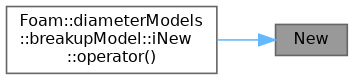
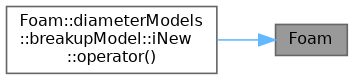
node "New": label "New" -> "Foam"
